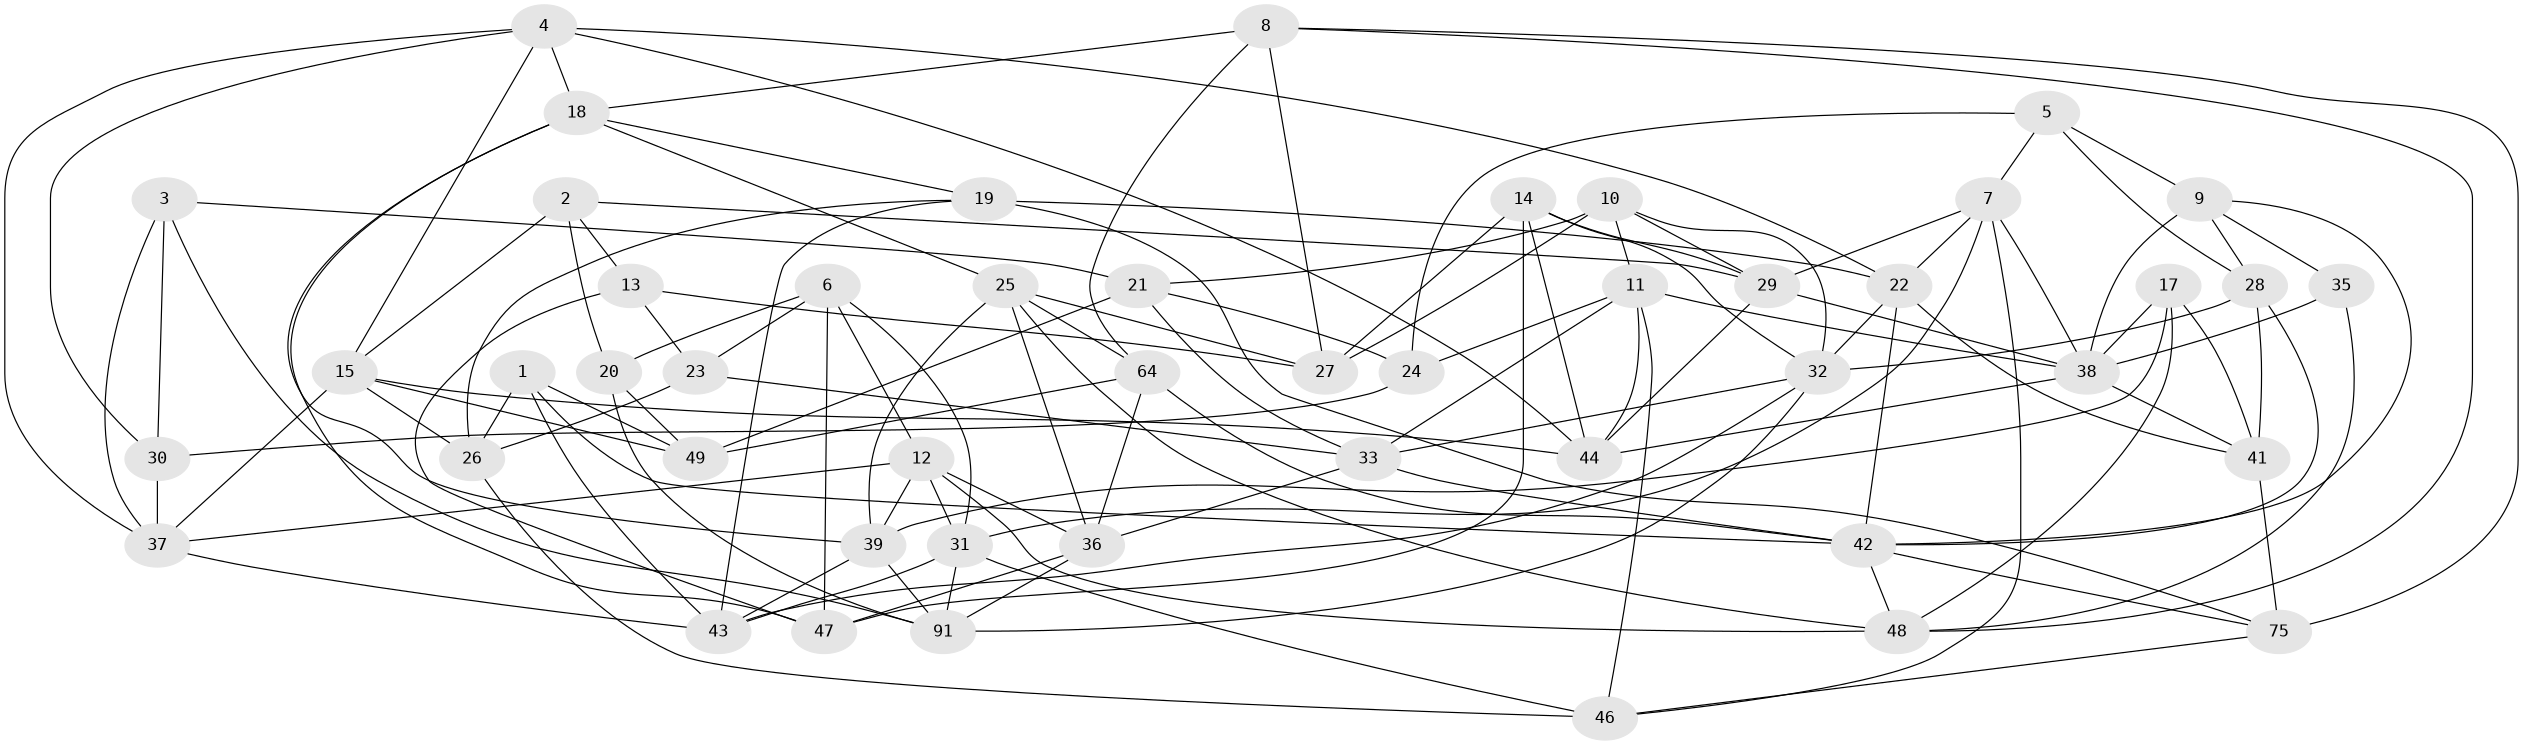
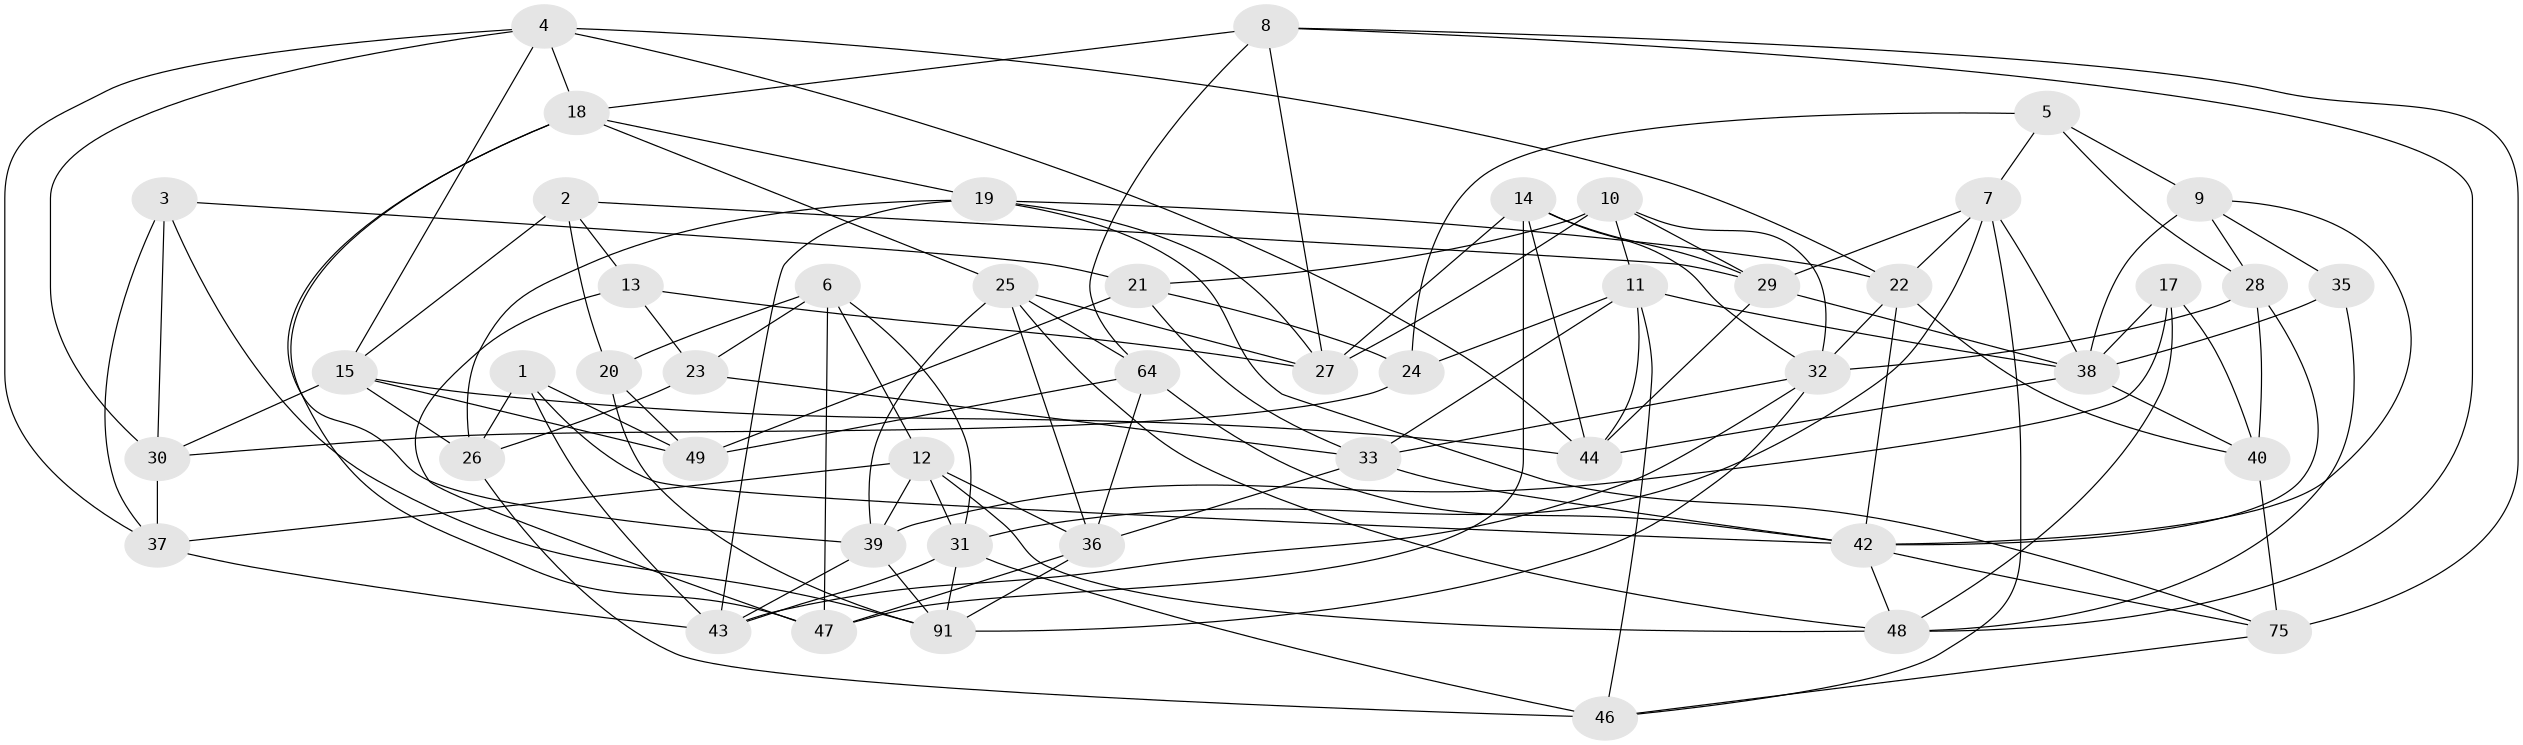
edge "19" -- "27": added
edge "15" -- "37": now "15" -- "30"
node "41": label "41" -> "40"
